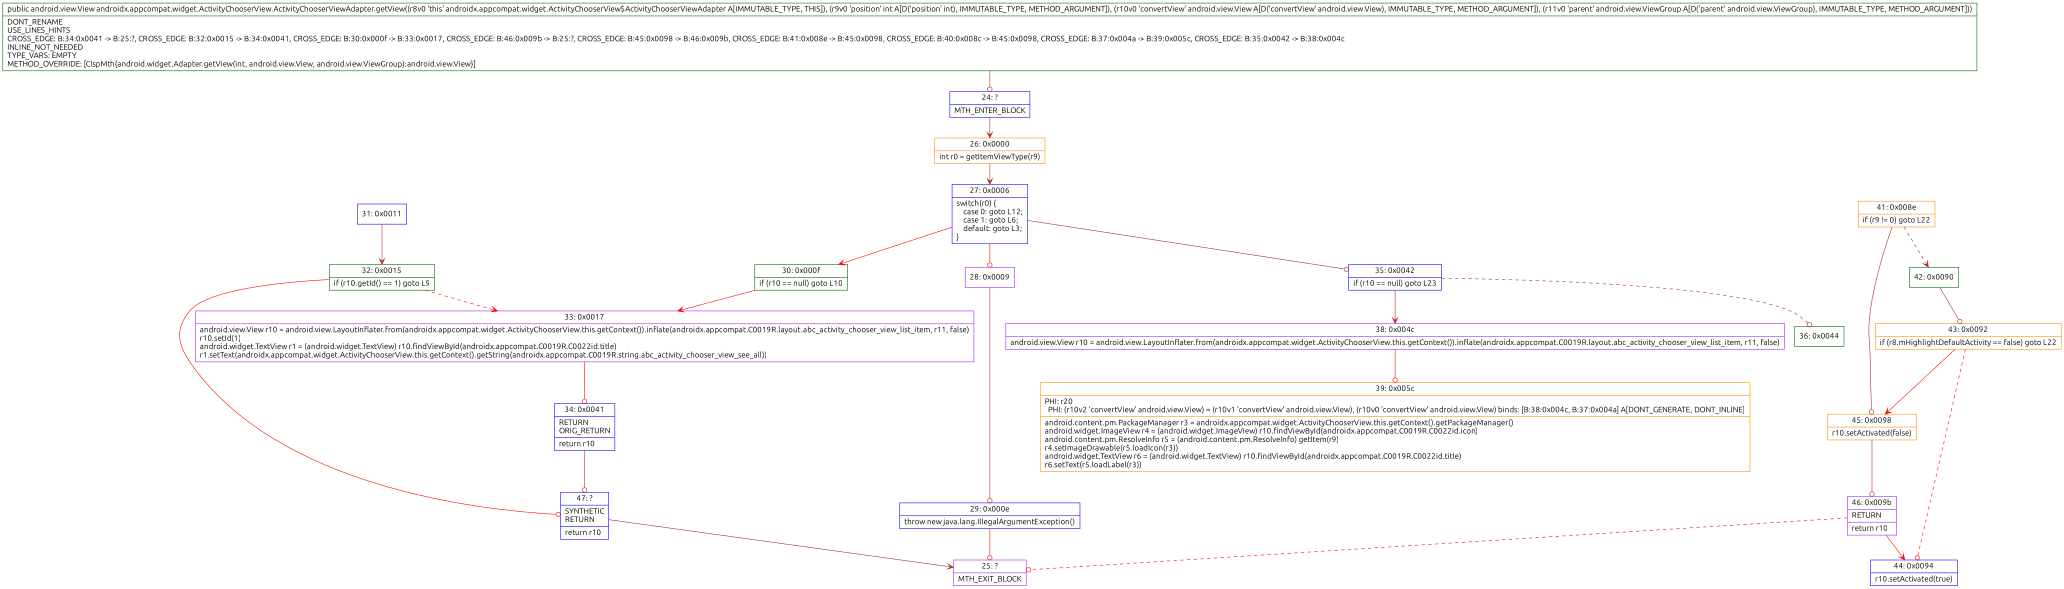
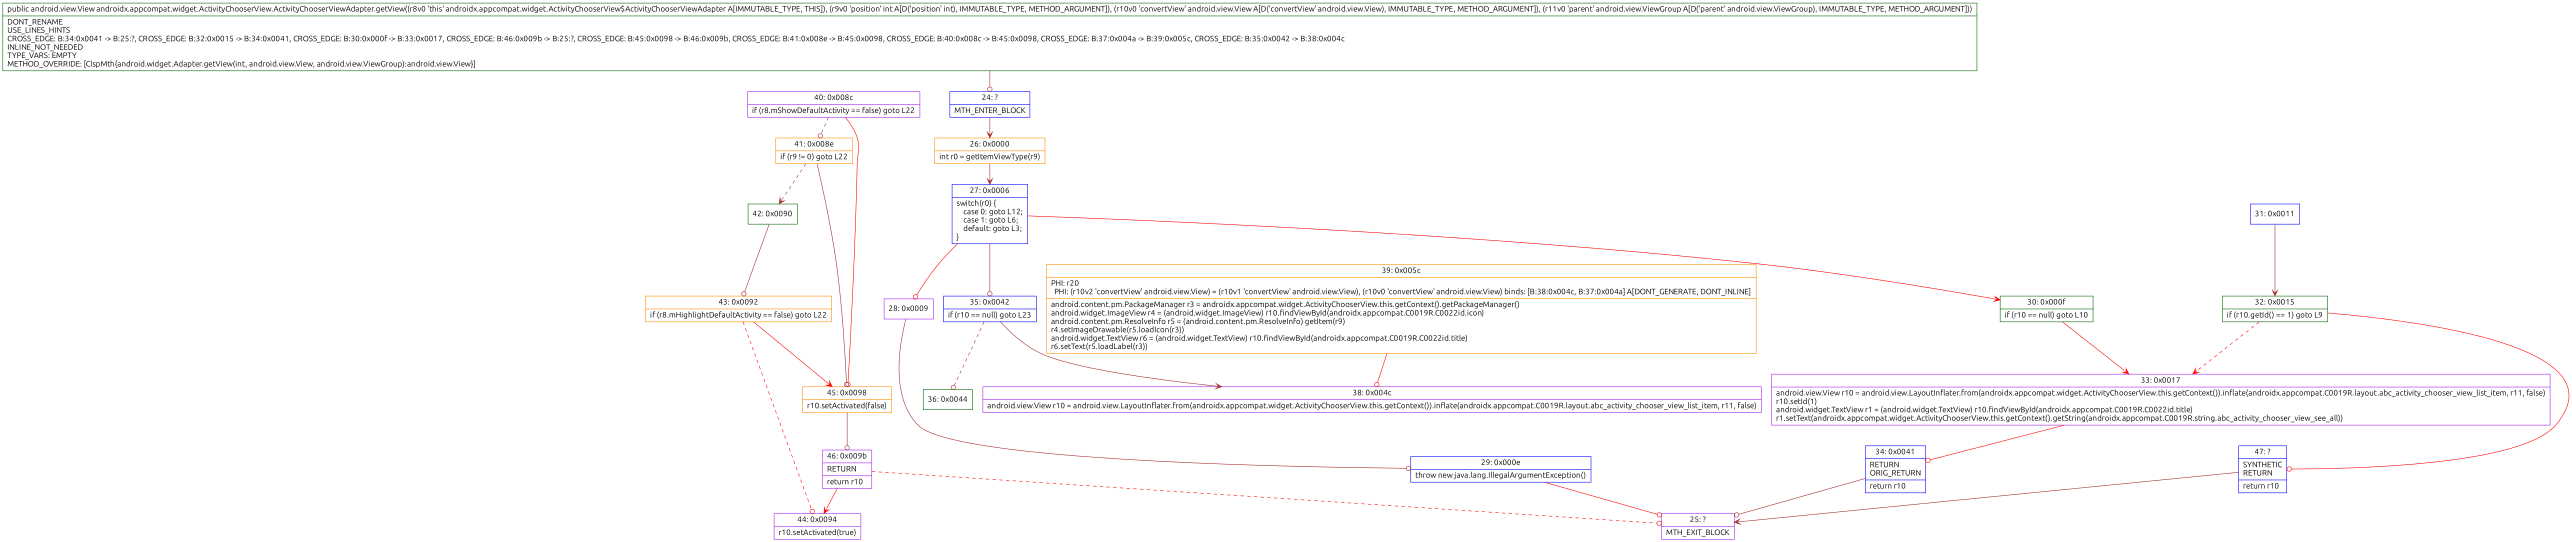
node "40: 0x008c": added
edge "38: 0x004c" -> "39: 0x005c": reversed
edge "34: 0x0041" -> "47: ?": now "34: 0x0041" -> "25: ?"
node "44: 0x0094": color blue -> purple
